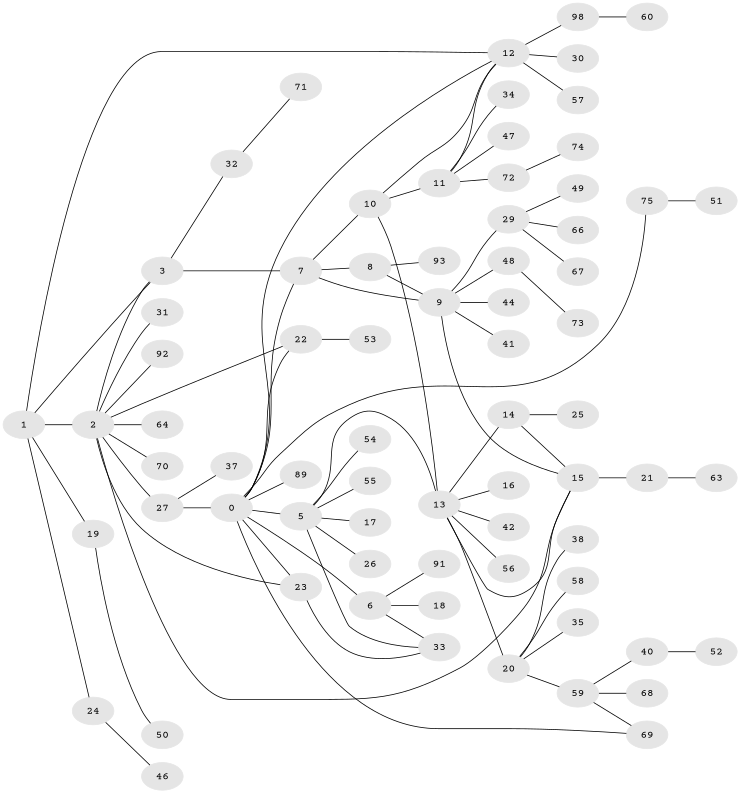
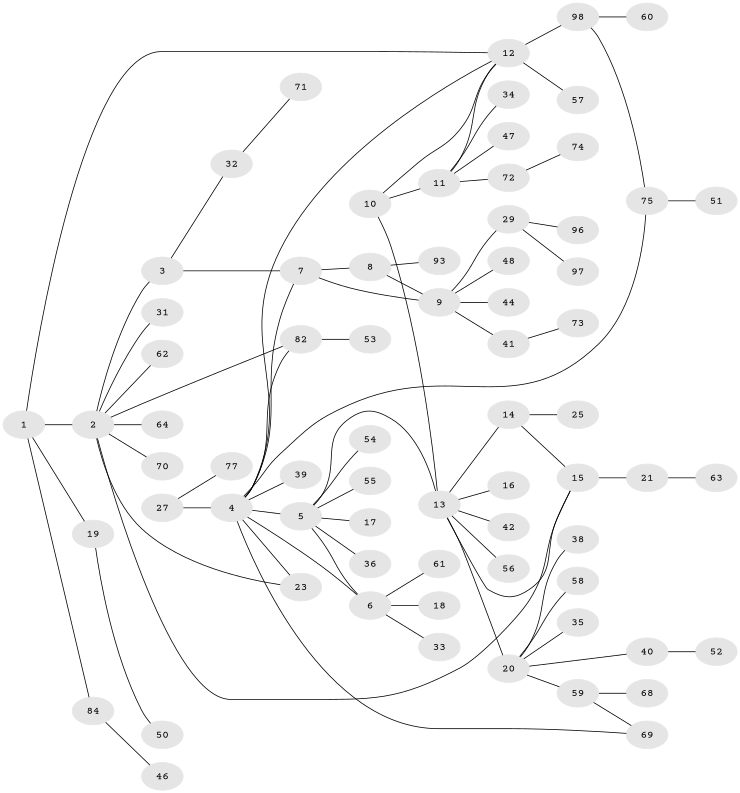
node "30": removed
edge "98" -- "75": added
node "49": removed
node "66": label "66" -> "96"
edge "10" -- "7": removed
node "67": label "67" -> "97"
edge "48" -- "73": now "41" -- "73"
node "22": label "22" -> "82"
edge "3" -- "1": removed
node "92": label "92" -> "62"
edge "9" -- "15": removed
node "37": label "37" -> "77"
edge "2" -- "27": removed
node "89": label "89" -> "39"
node "0": label "0" -> "4"
node "26": label "26" -> "36"
node "91": label "91" -> "61"
edge "5" -- "33": now "5" -- "6"
edge "23" -- "33": removed
edge "40" -- "59": now "40" -- "20"
node "24": label "24" -> "84"
